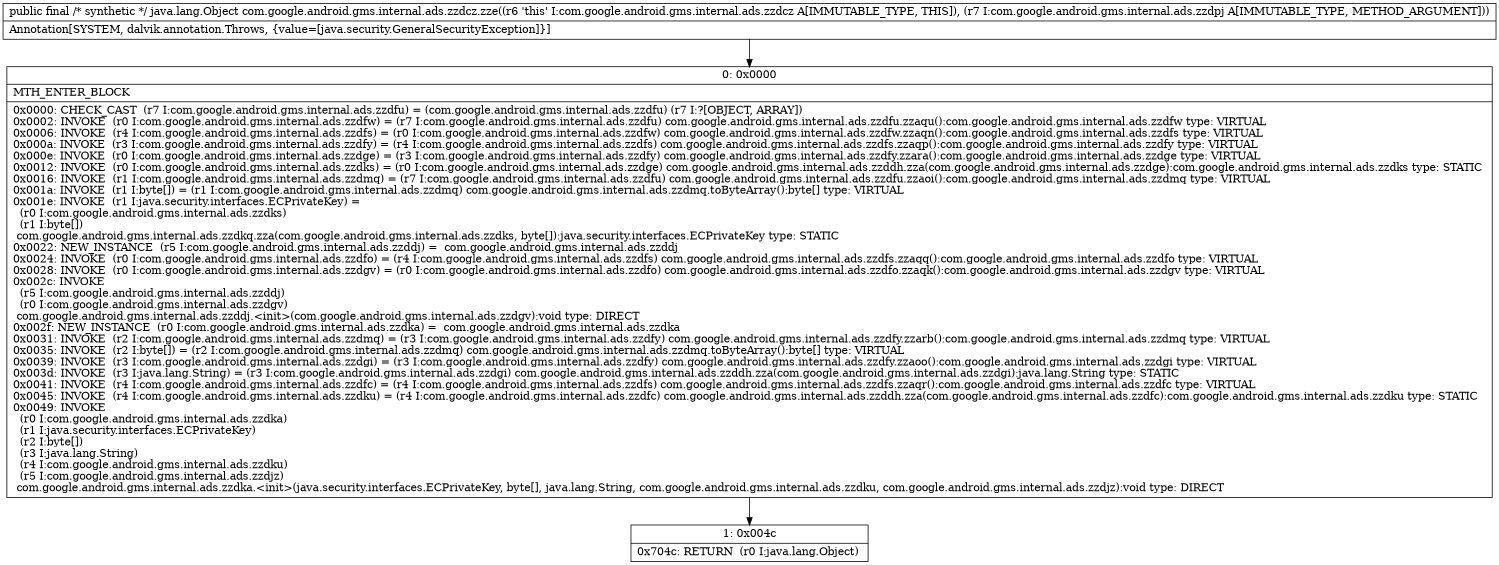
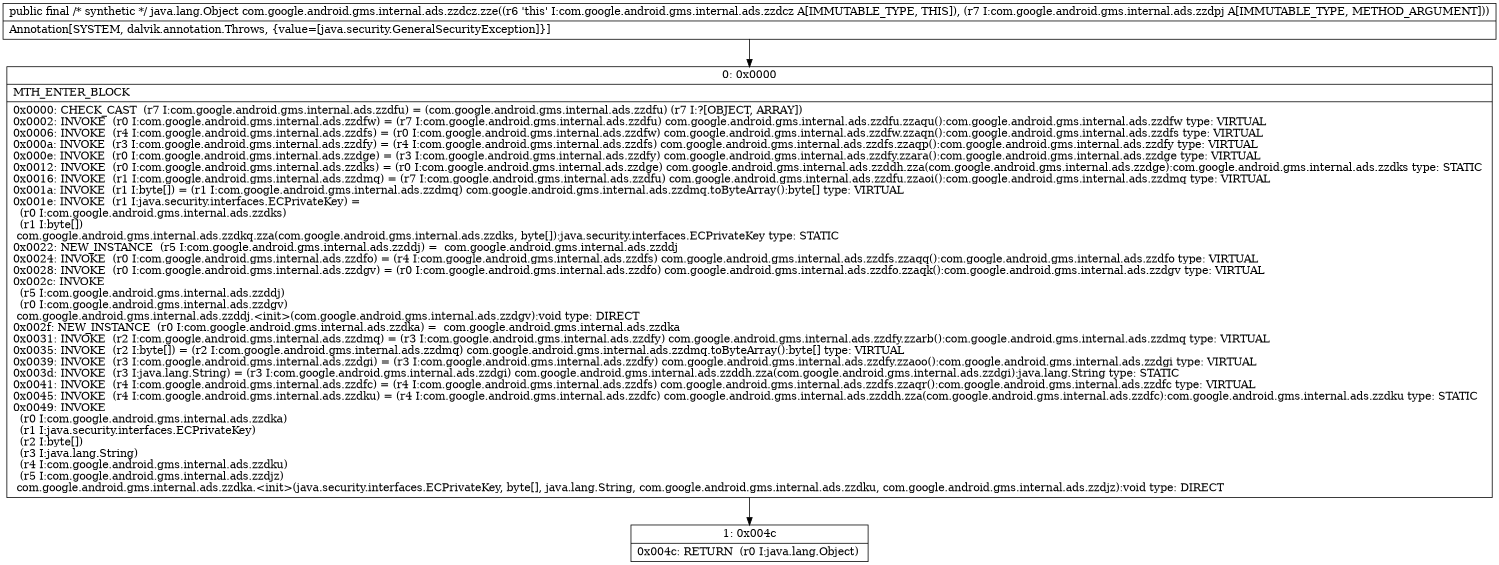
node "1: 0x004c": text "0x704c: RETURN  (r0 I:java.lang.Object)" -> "0x004c: RETURN  (r0 I:java.lang.Object)"
